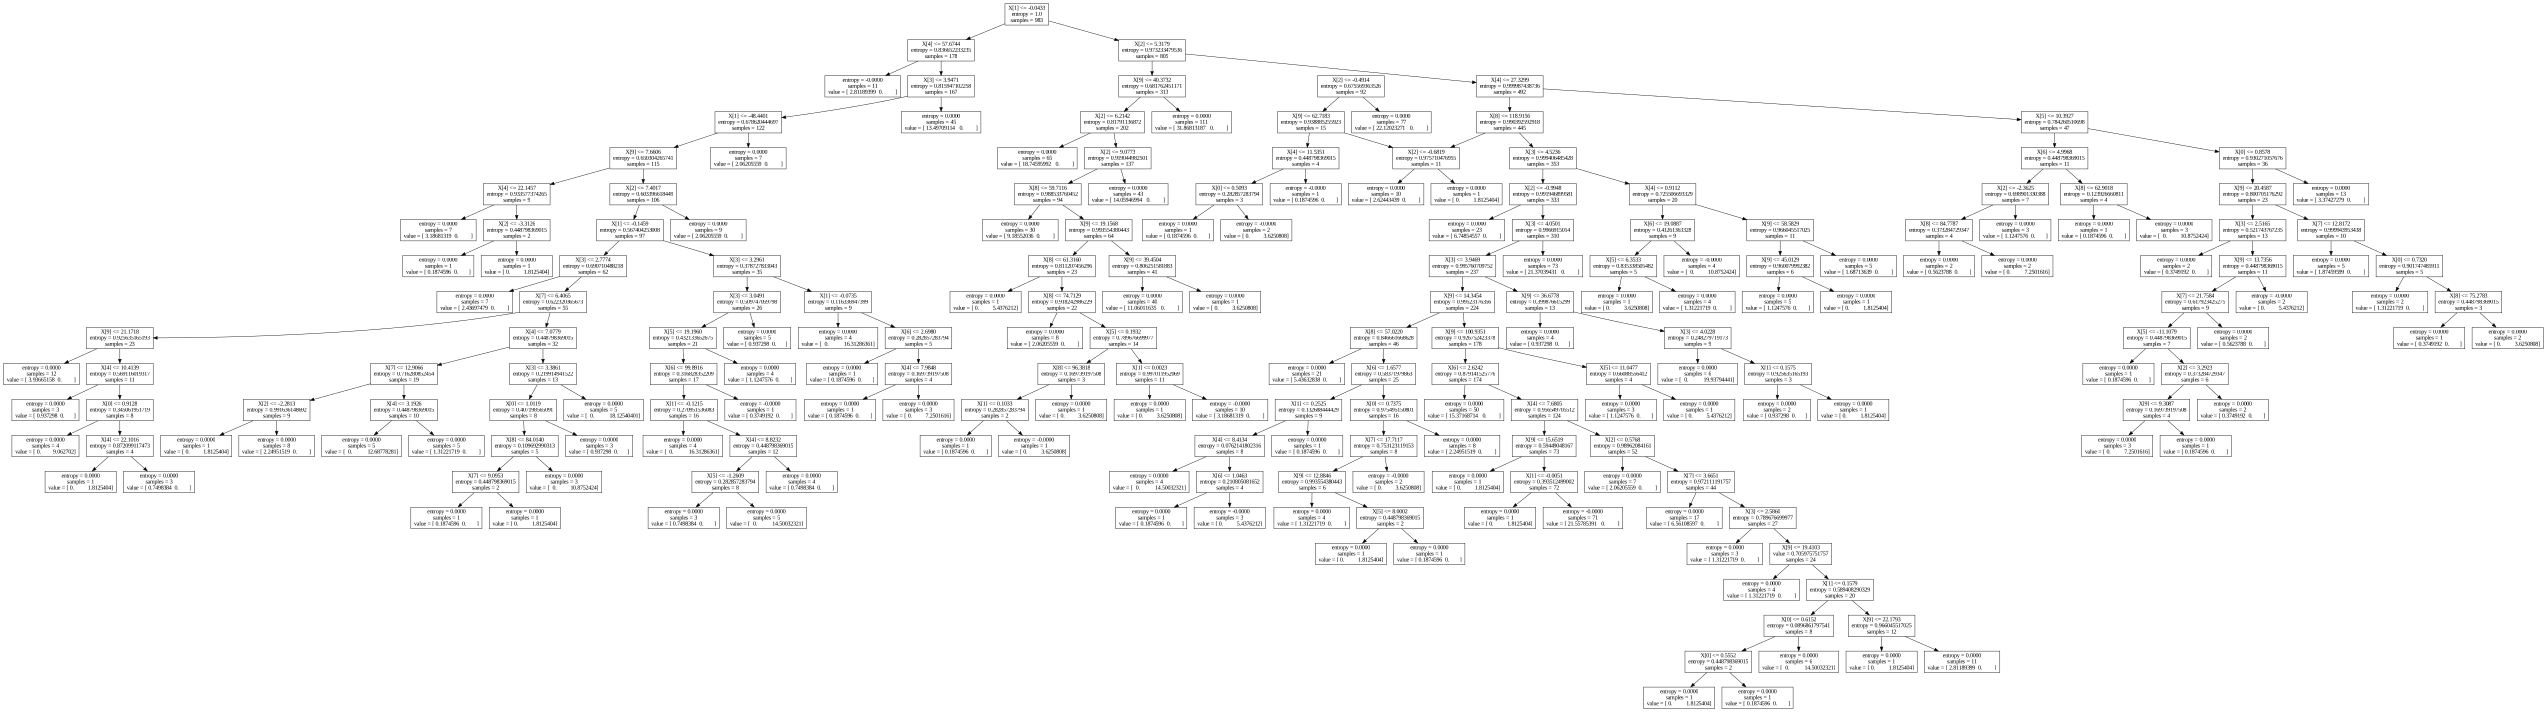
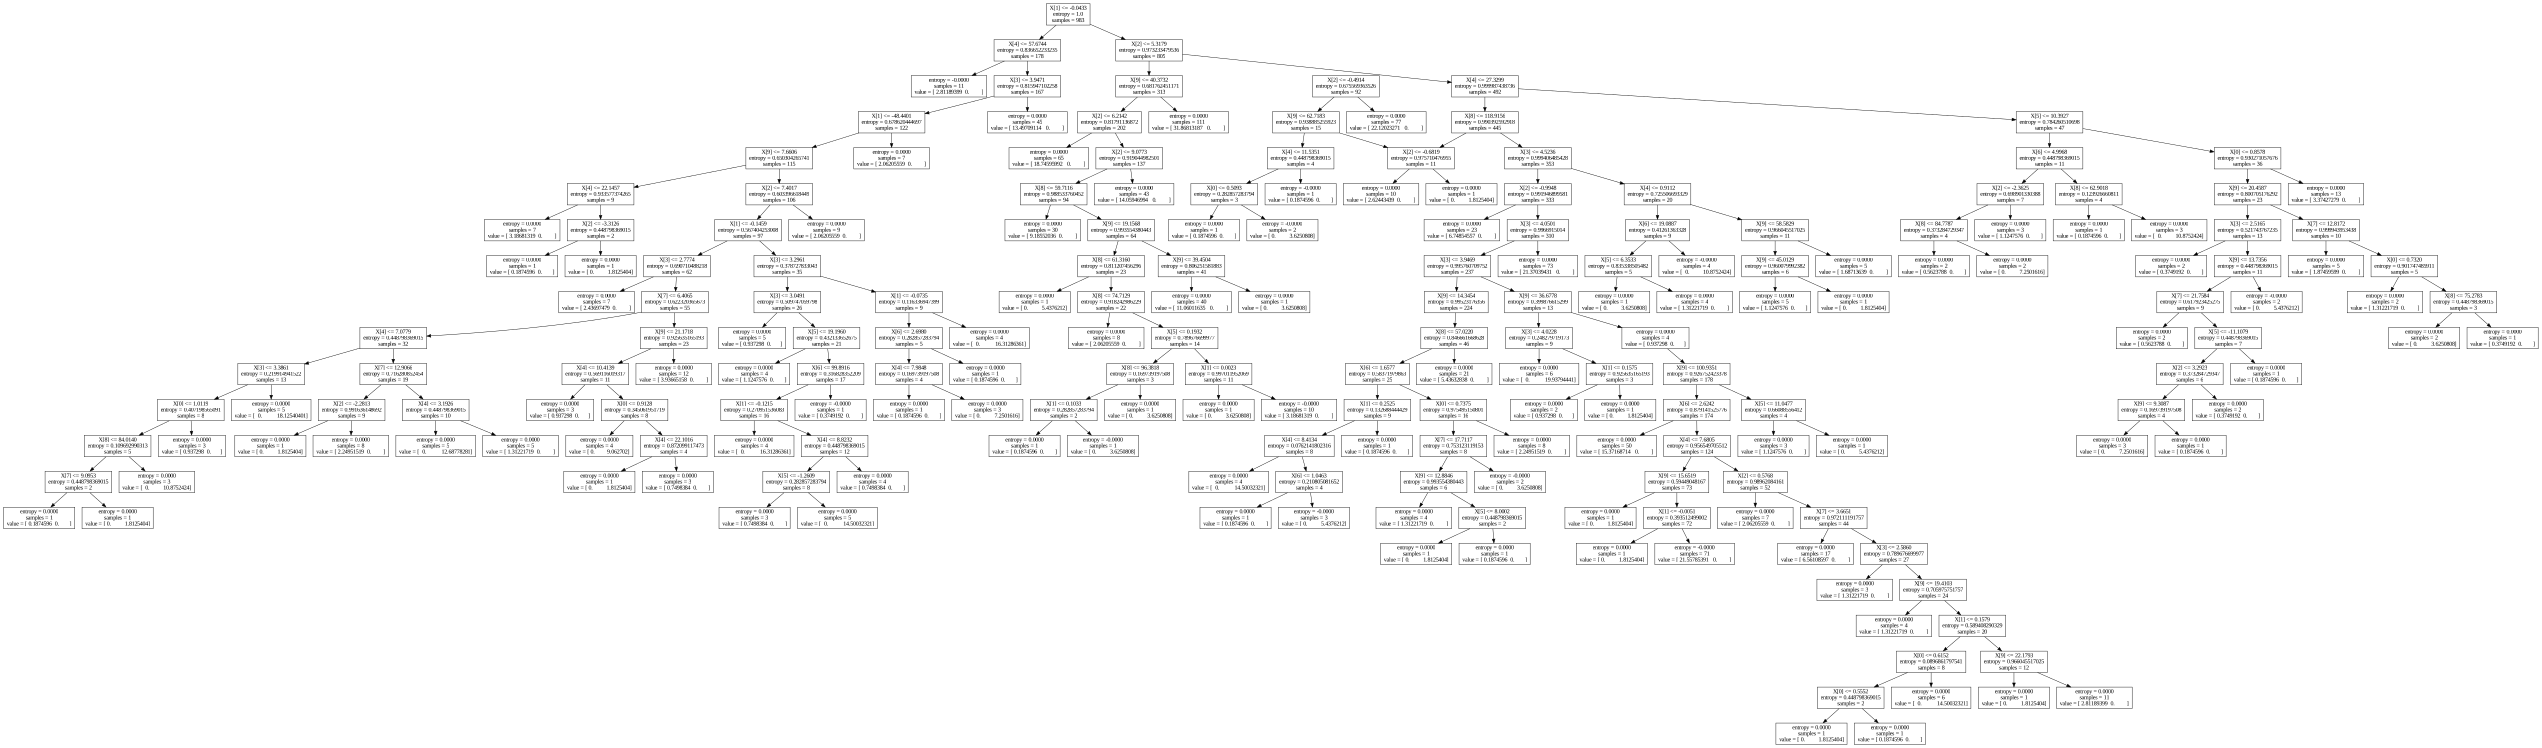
edge "X[9] <= 14.3454 entropy = 0.99523176356 samples = 224" -> "X[9] <= 100.9351 entropy = 0.926752423378 samples = 178": now "entropy = 0.0000 samples = 4 value = [ 0.937298  0.      ]" -> "X[9] <= 100.9351 entropy = 0.926752423378 samples = 178"
node "X[9] <= 19.4103 value = 0.705975751757 samples = 24": label "X[9] <= 19.4103 value = 0.705975751757 samples = 24" -> "X[9] <= 19.4103 entropy = 0.705975751757 samples = 24"
